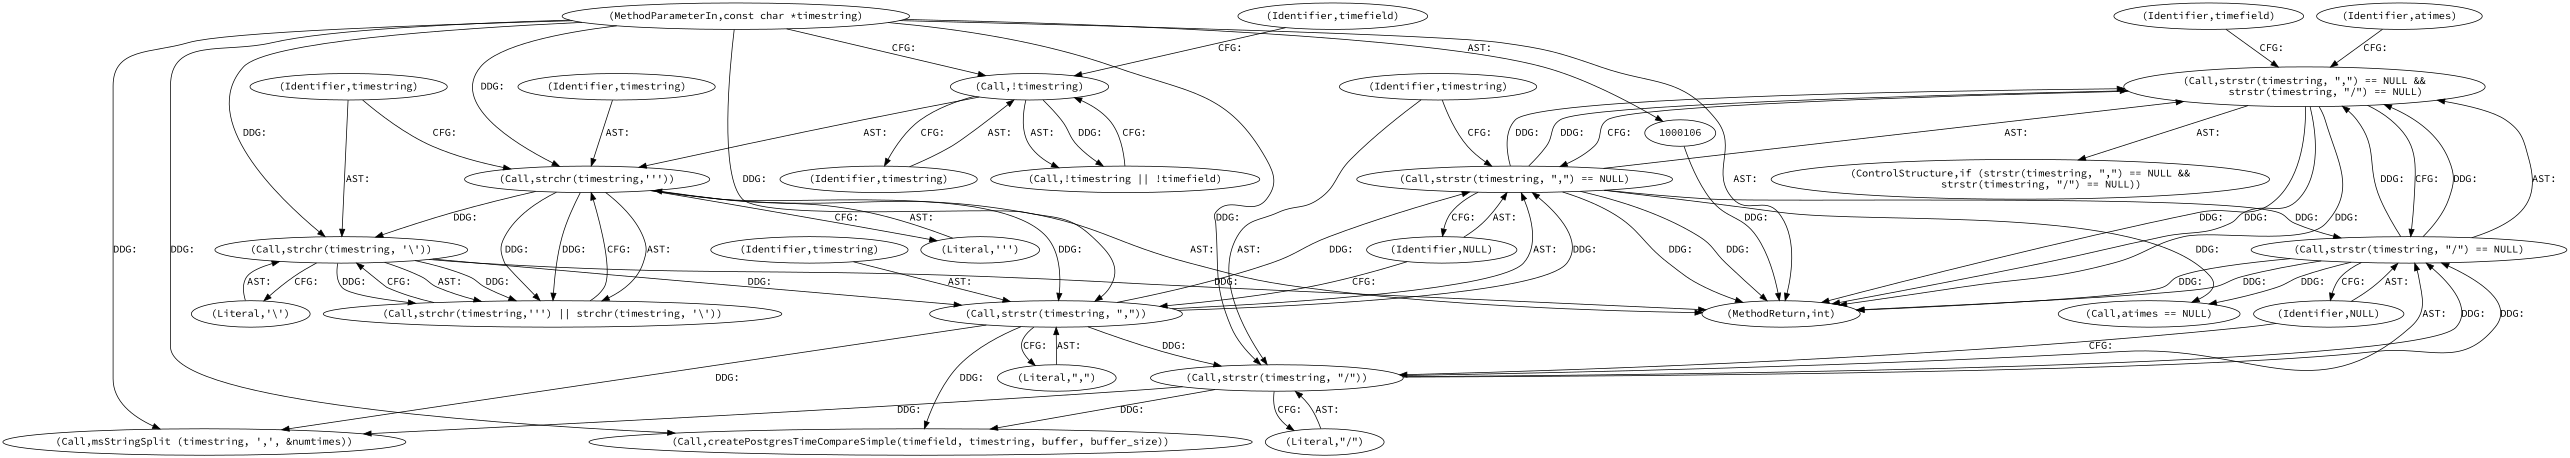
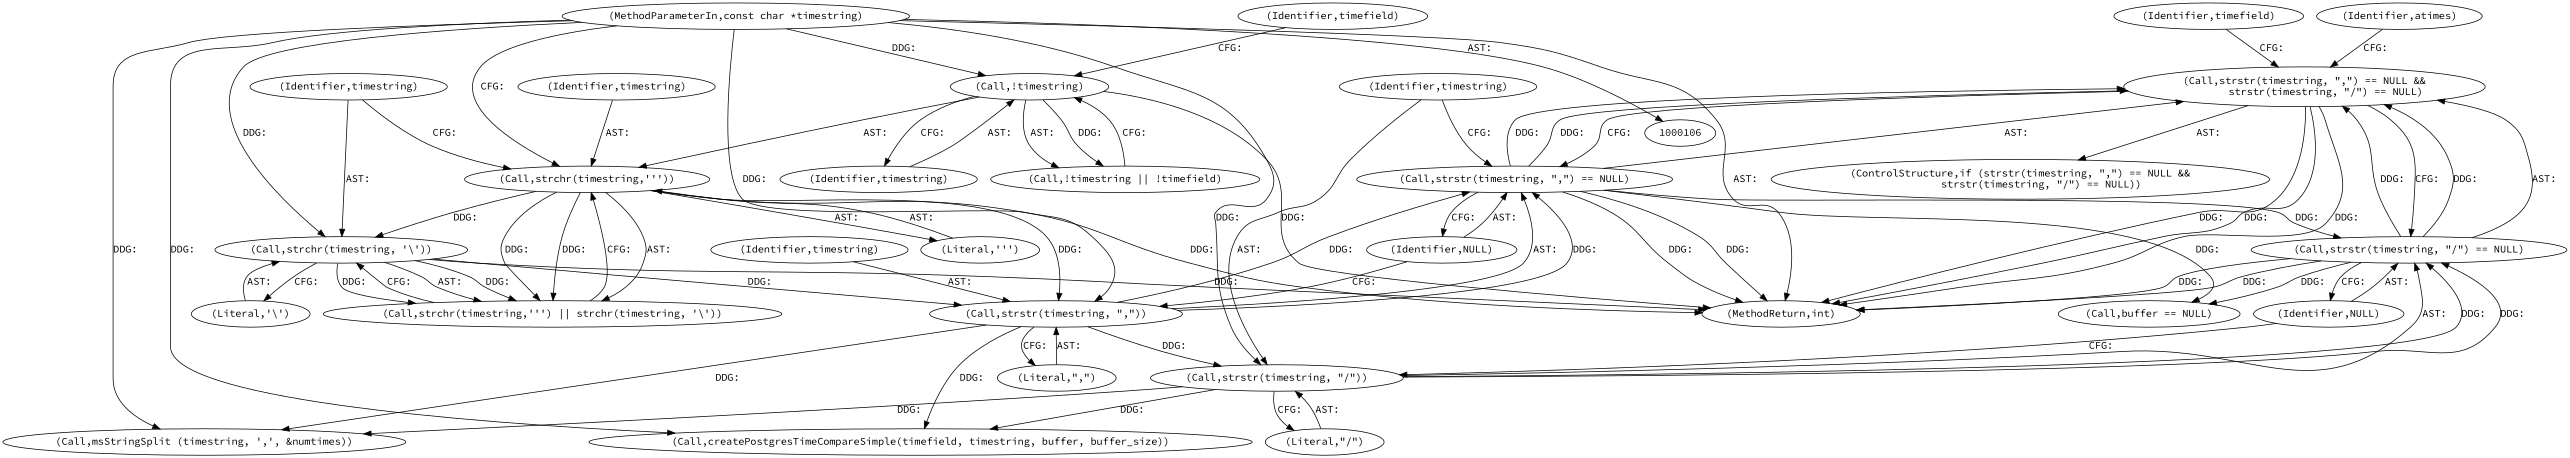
edge "(MethodParameterIn,const char *timestring)" -> "(Call,!timestring)": label "CFG: " -> "DDG: "
edge "(MethodParameterIn,const char *timestring)" -> "(Call,strchr(timestring,'''))": label "DDG: " -> "CFG: "
edge "(Call,strchr(timestring,'''))" -> "(Literal,''')": label "CFG: " -> "AST: "
edge "1000106" -> "(MethodReturn,int)": now "(Call,!timestring)" -> "(MethodReturn,int)"
edge "(Call,strchr(timestring,'''))" -> "(MethodReturn,int)": label "AST: " -> "DDG: "
node "(Call,atimes == NULL)": label "(Call,atimes == NULL)" -> "(Call,buffer == NULL)"
